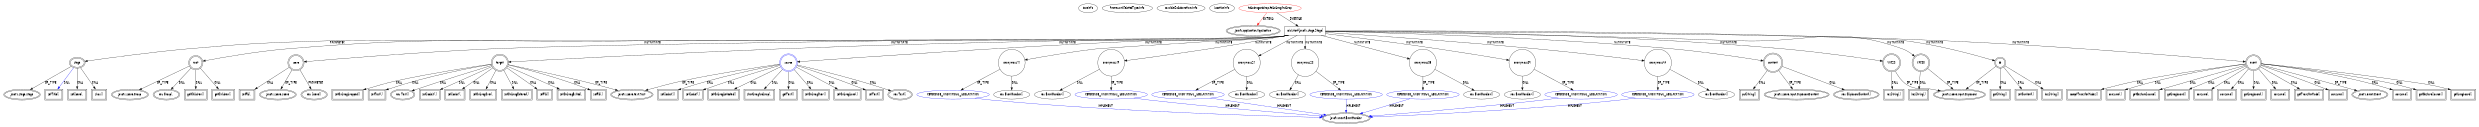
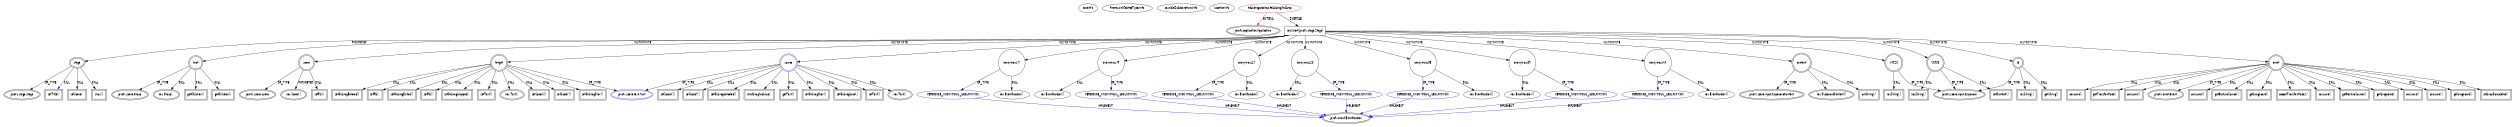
edge "db" -> "setContent()": now "VAR30" -> "setContent()"
node "javafx.scene.text.Text": color black -> blue
node "setDropCompleted()": added
